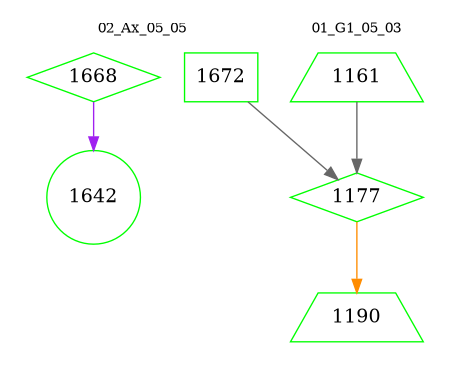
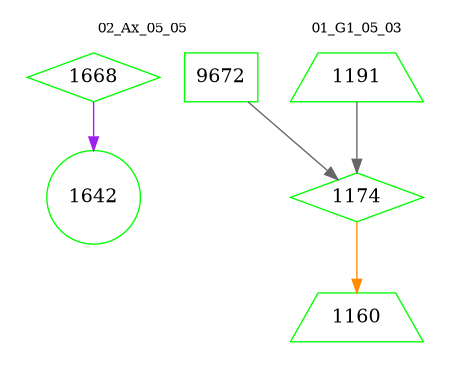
node "1672": label "1672" -> "9672"
node "1161": label "1161" -> "1191"
node "1177": label "1177" -> "1174"
node "1190": label "1190" -> "1160"
